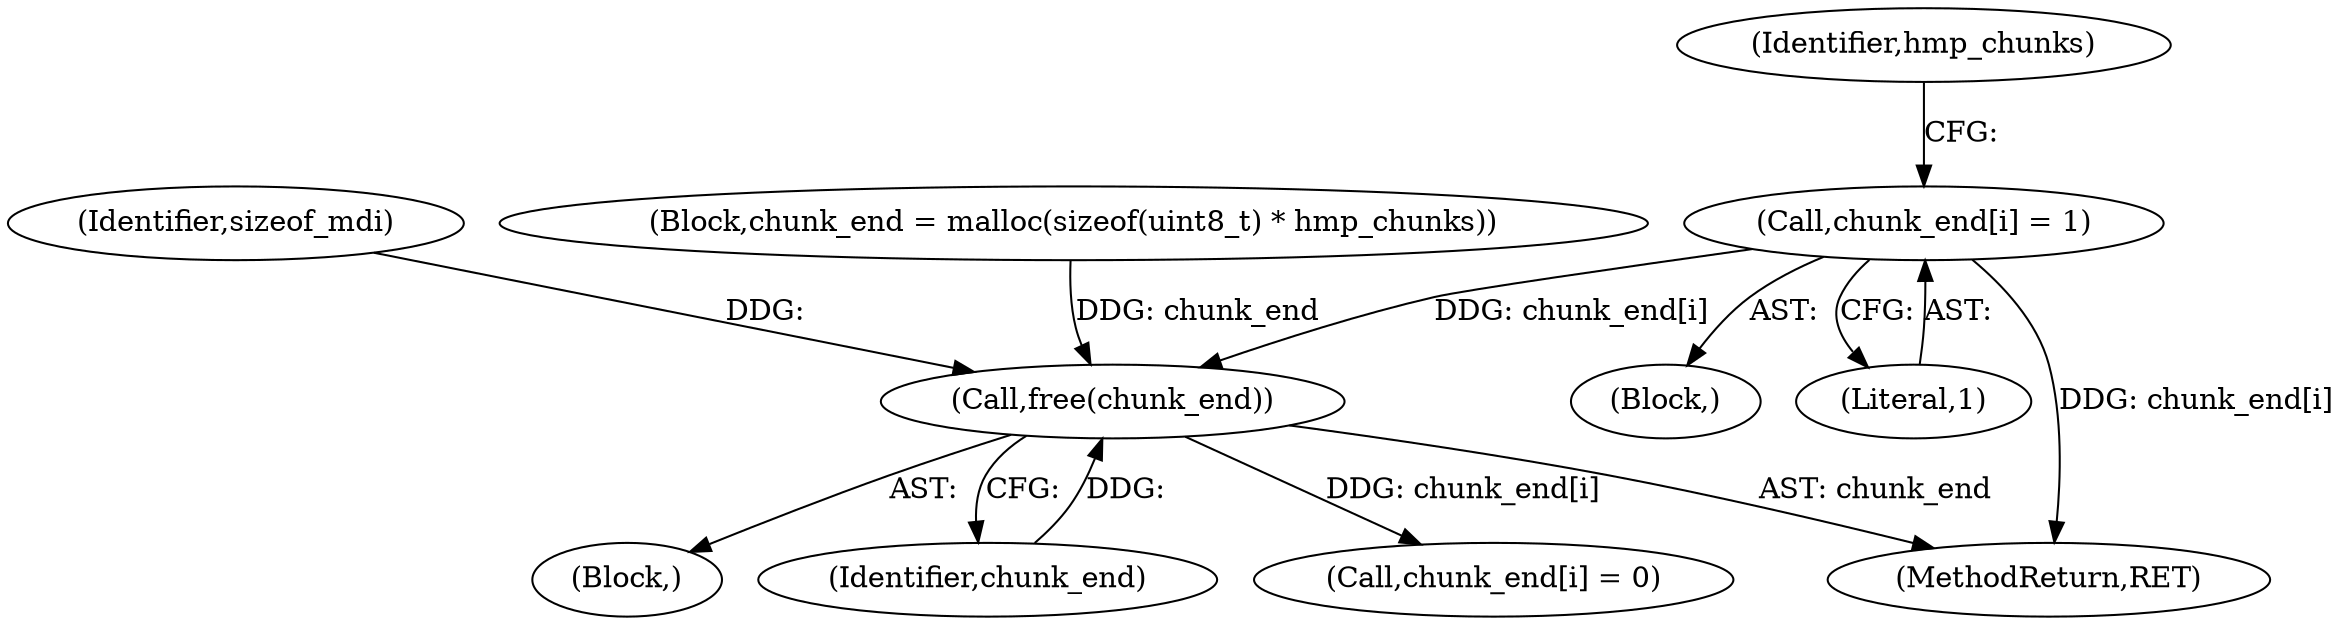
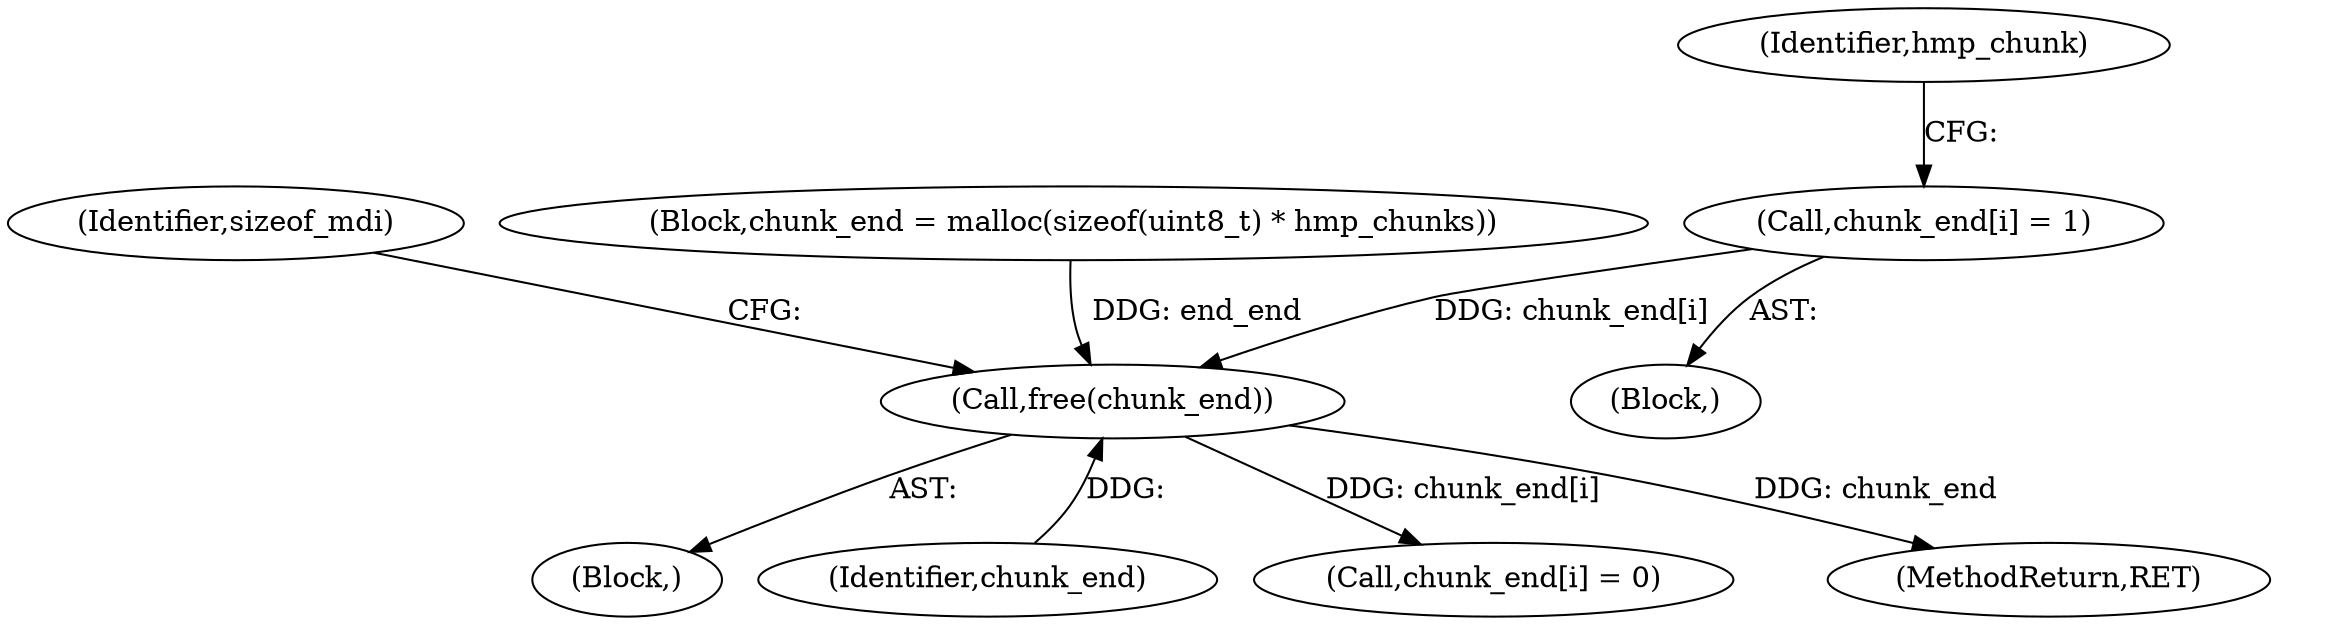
node "(Identifier,hmp_chunks)": label "(Identifier,hmp_chunks)" -> "(Identifier,hmp_chunk)"
edge "(Identifier,sizeof_mdi)" -> "(Call,free(chunk_end))": label "DDG: " -> "CFG: "
edge "(Block,chunk_end = malloc(sizeof(uint8_t) * hmp_chunks))" -> "(Call,free(chunk_end))": label "DDG: chunk_end" -> "DDG: end_end"
edge "(Call,chunk_end[i] = 1)" -> "(MethodReturn,RET)": removed, label "DDG: chunk_end[i]"
node "(Literal,1)": removed
edge "(Call,free(chunk_end))" -> "(Identifier,chunk_end)": removed, label "CFG:"
edge "(Call,free(chunk_end))" -> "(MethodReturn,RET)": label "AST: chunk_end" -> "DDG: chunk_end"
